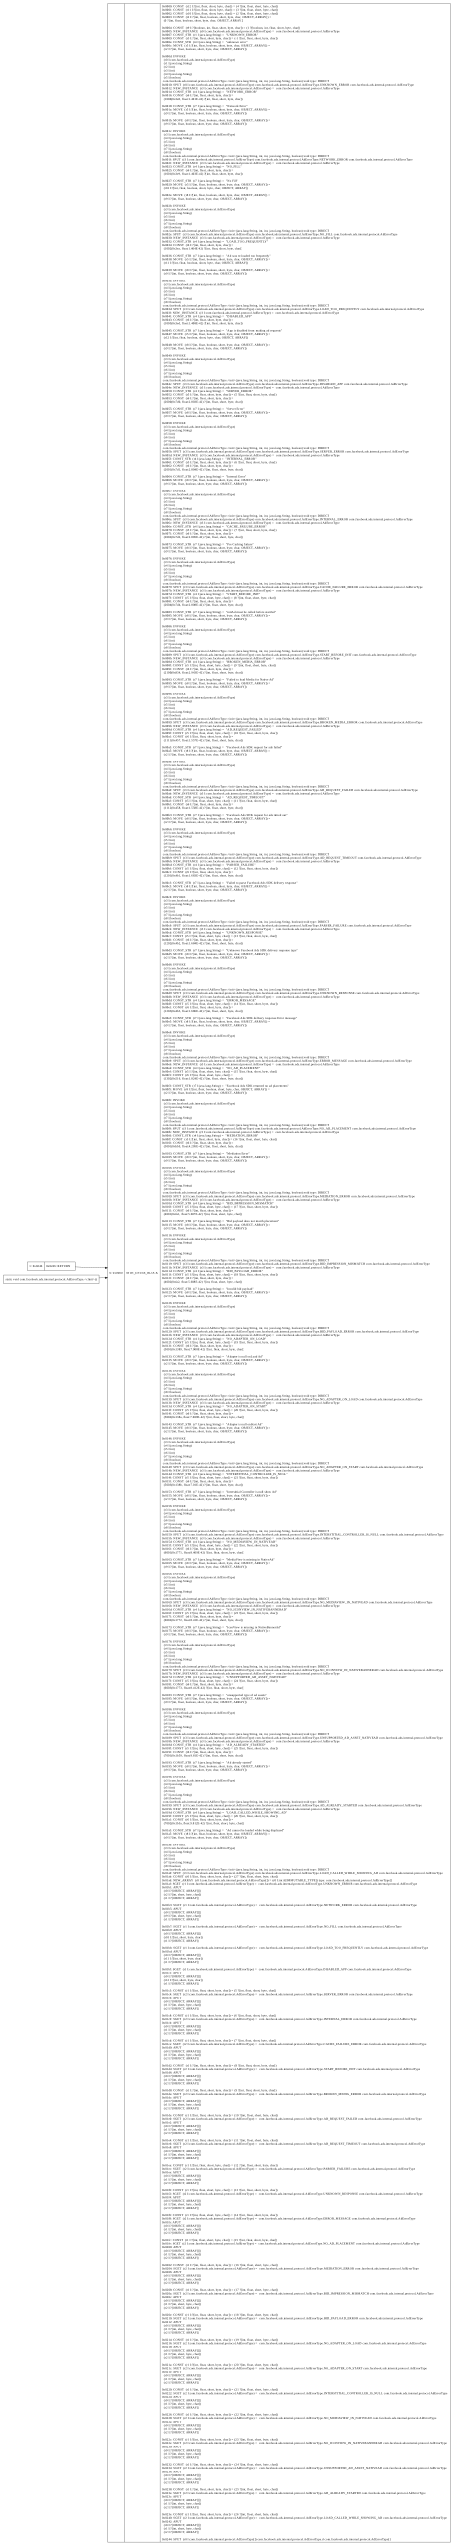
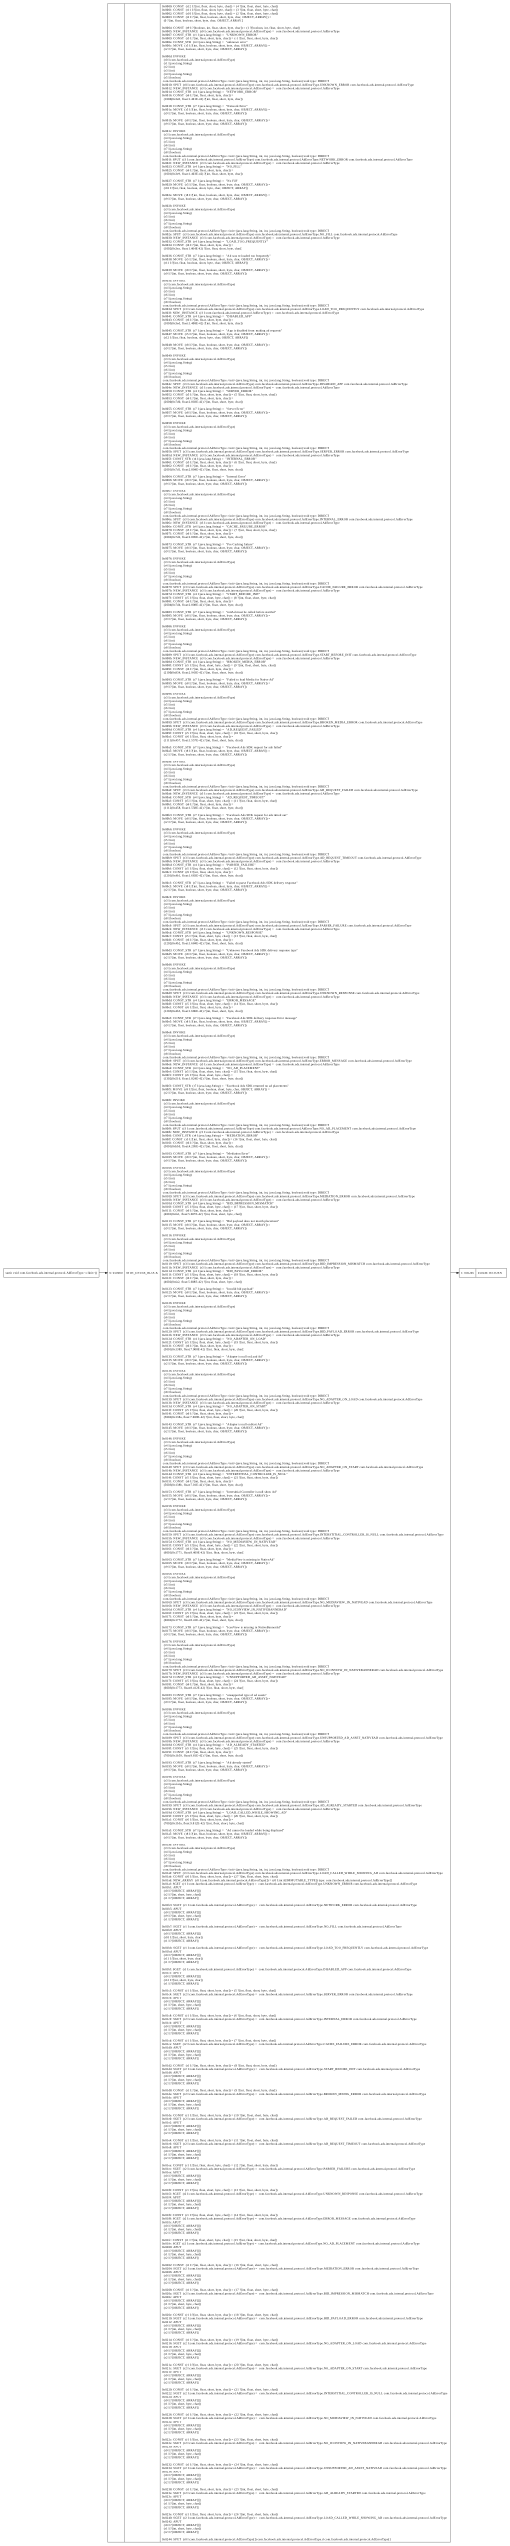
edge "1: 0x0246" -> "0: 0x0000": reversed
